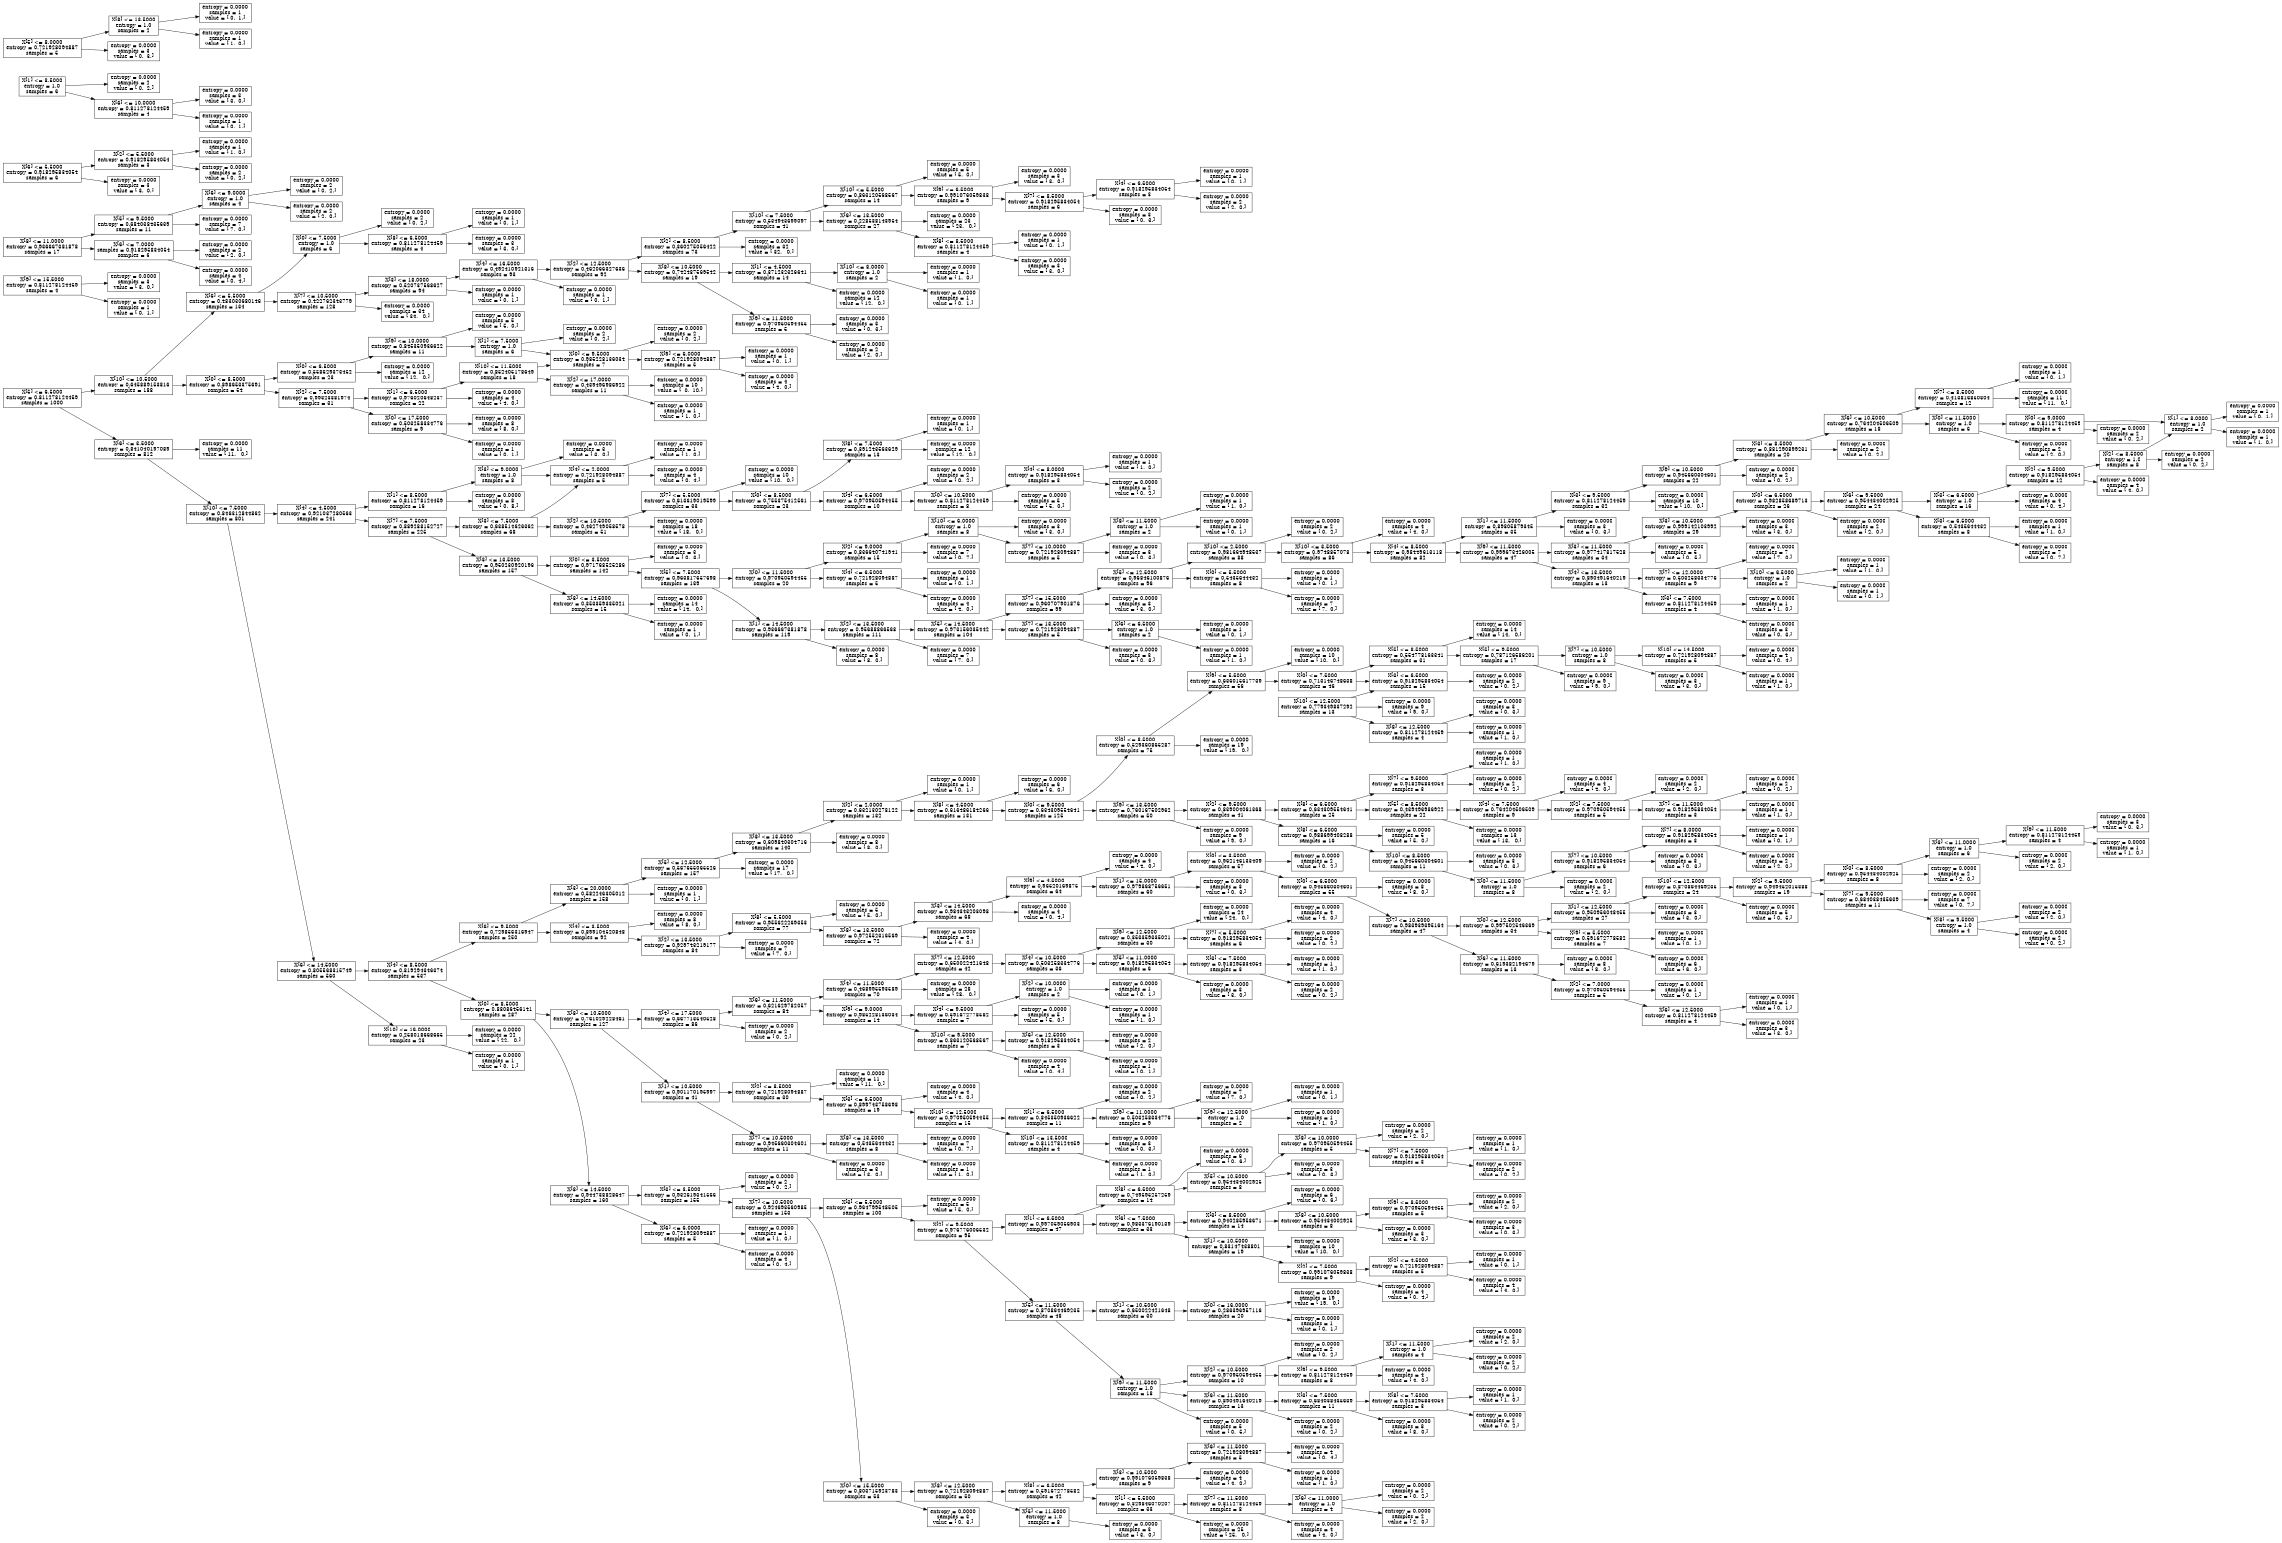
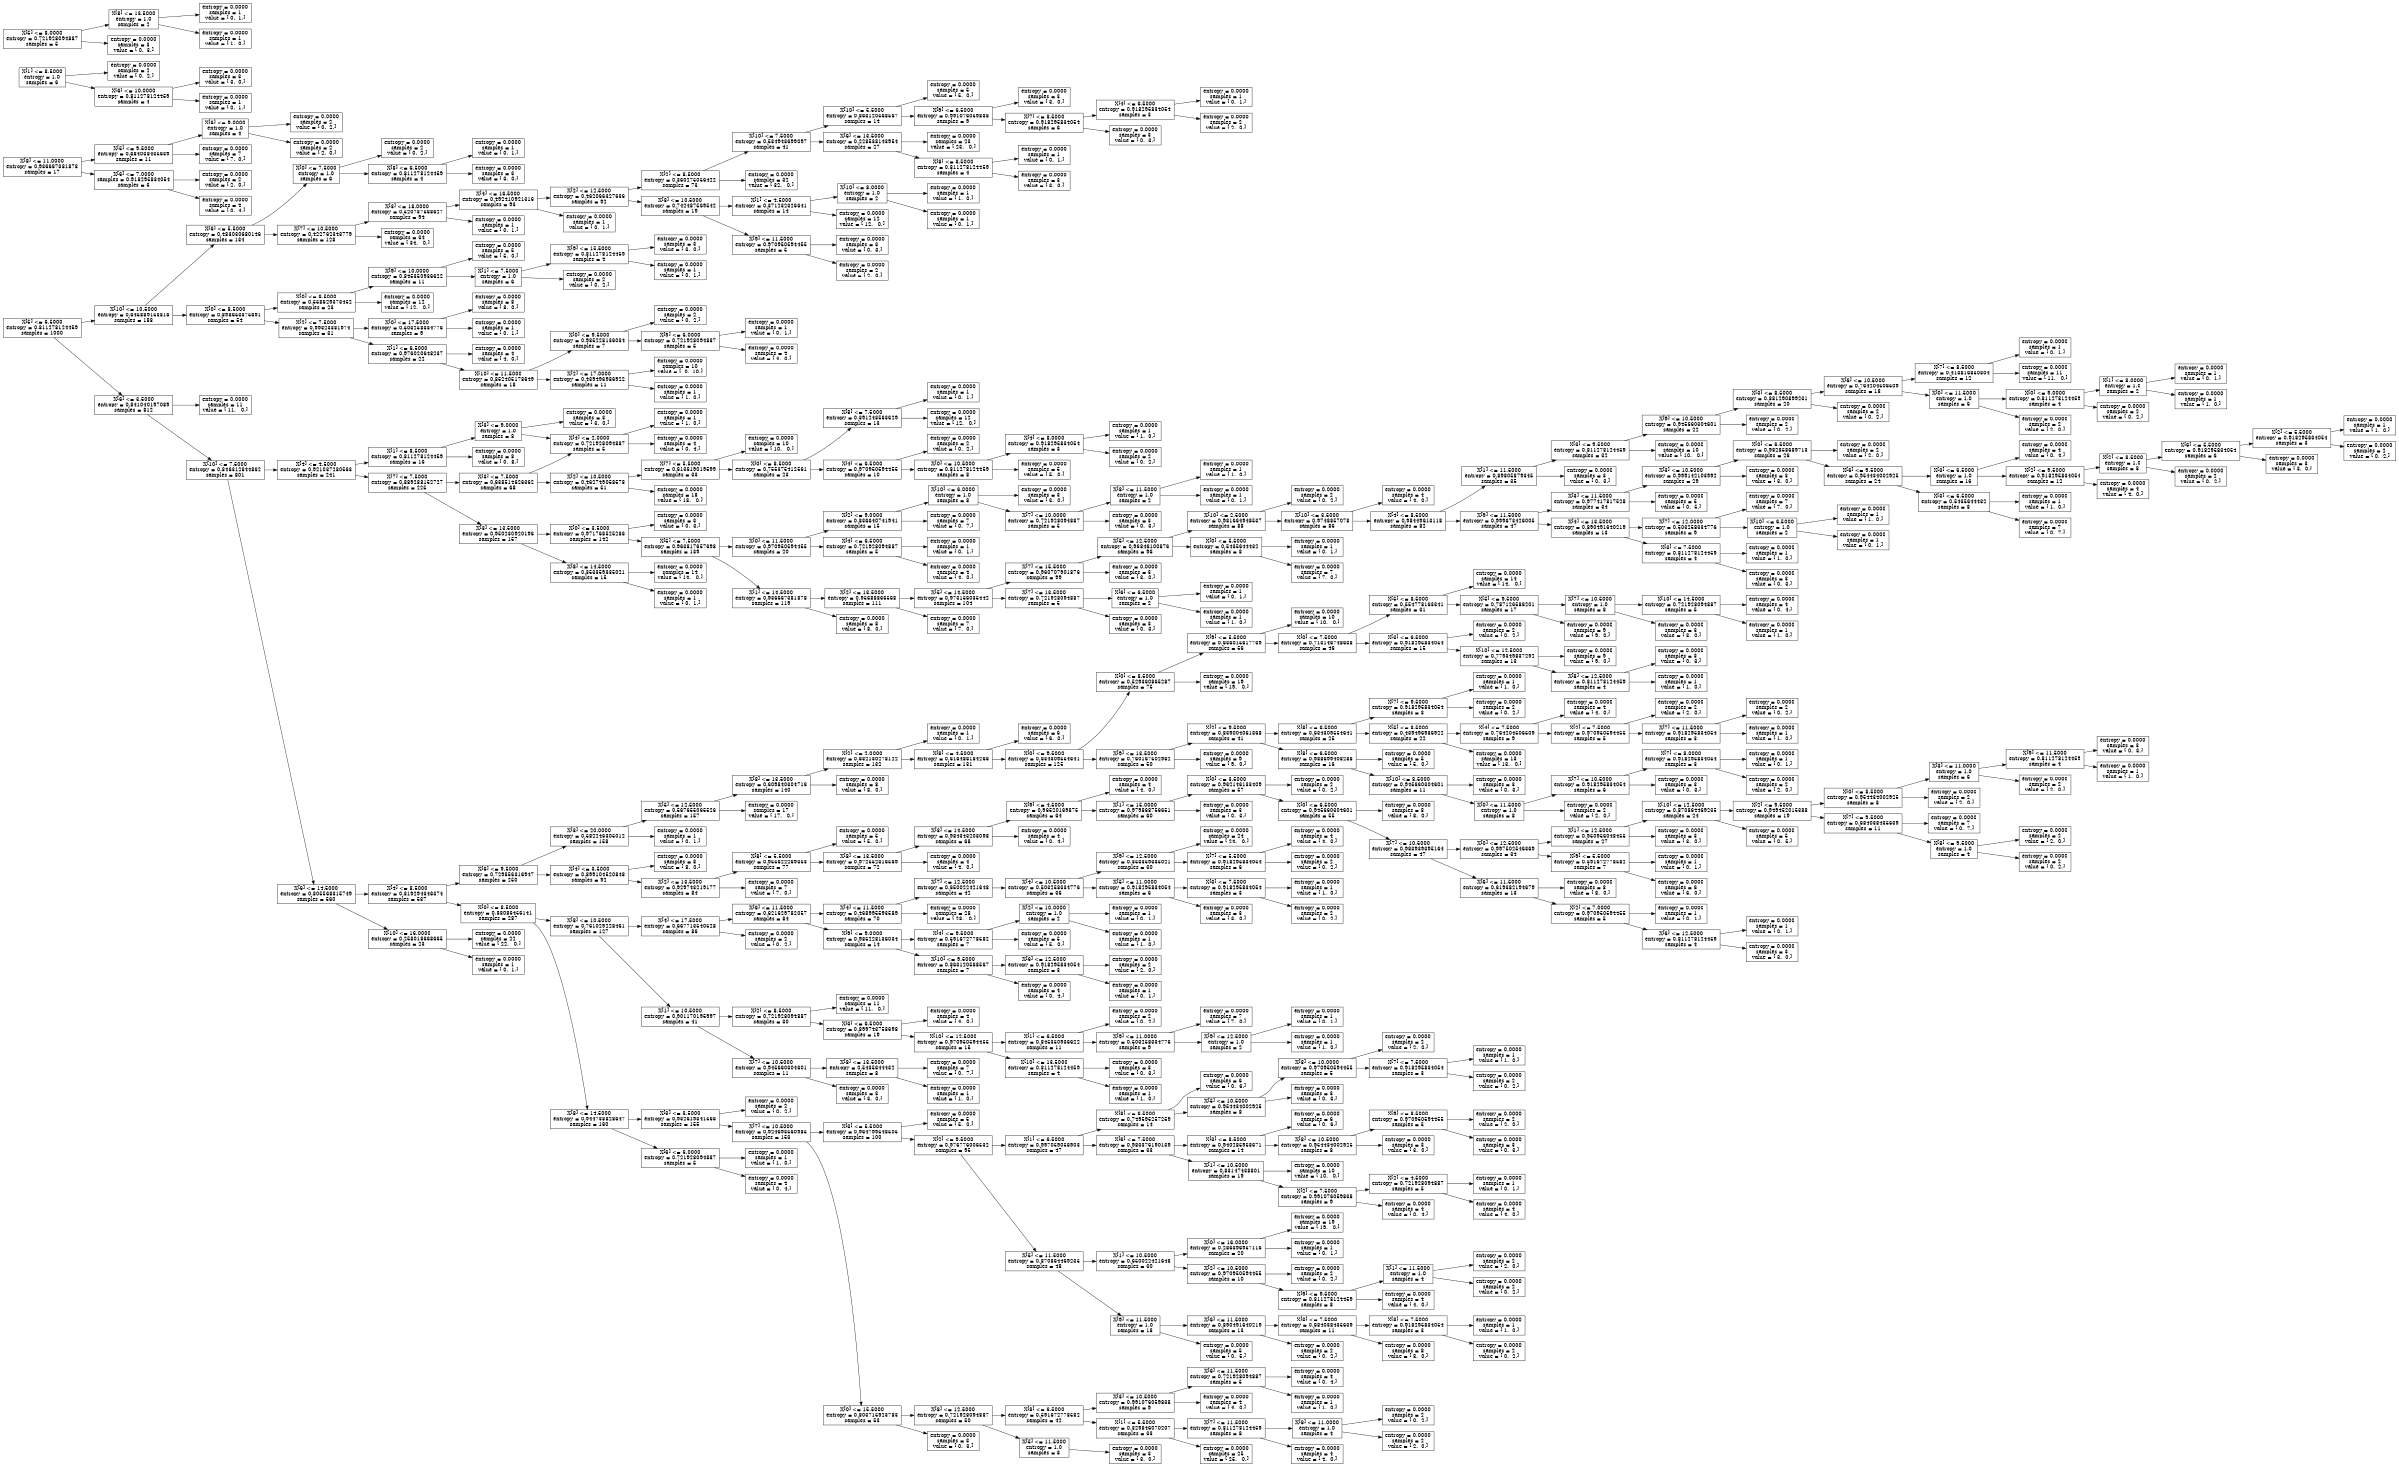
edge "X[1] <= 7.5000 entropy = 1.0 samples = 6" -> "X[0] <= 9.5000 entropy = 0.985228136034 samples = 7": now "X[1] <= 7.5000 entropy = 1.0 samples = 6" -> "X[9] <= 15.5000 entropy = 0.811278124459 samples = 4"
edge "X[2] <= 8.5000 entropy = 1.0 samples = 8" -> "X[1] <= 8.0000 entropy = 1.0 samples = 2": now "X[2] <= 8.5000 entropy = 1.0 samples = 8" -> "X[6] <= 5.5000 entropy = 0.918295834054 samples = 6"
edge "X[10] <= 12.5000 entropy = 0.779349837292 samples = 13" -> "X[3] <= 6.5000 entropy = 0.918295834054 samples = 15": reversed
edge "X[9] <= 11.5000 entropy = 1.0 samples = 18" -> "X[2] <= 10.5000 entropy = 0.970950594455 samples = 10": now "X[1] <= 10.5000 entropy = 0.650022421648 samples = 30" -> "X[2] <= 10.5000 entropy = 0.970950594455 samples = 10"
